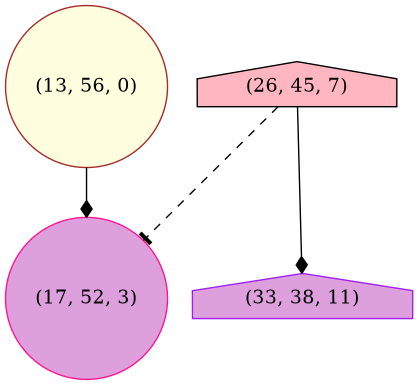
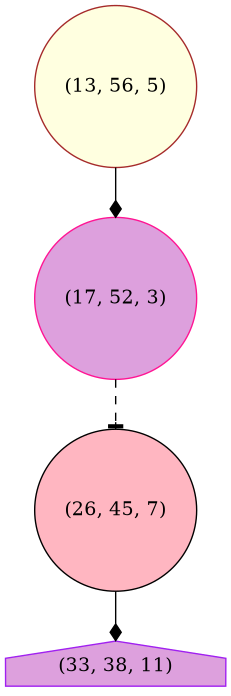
node "(13, 56, 0)": label "(13, 56, 0)" -> "(13, 56, 5)"
node "(26, 45, 7)": shape house -> circle
edge "(26, 45, 7)" -> "(17, 52, 3)": reversed
